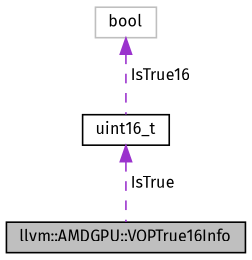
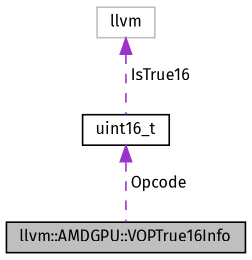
node "bool": label "bool" -> "llvm"
edge "llvm::AMDGPU::VOPTrue16Info" -> "uint16_t": label " IsTrue" -> " Opcode"
